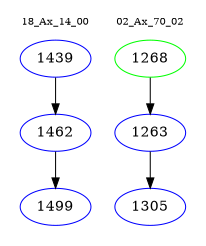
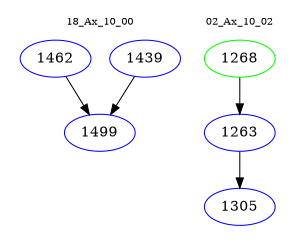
cluster "18_Ax_14_00": label "18_Ax_14_00" -> "18_Ax_10_00"
cluster "02_Ax_70_02": label "02_Ax_70_02" -> "02_Ax_10_02"
edge "1439" -> "1462": now "1439" -> "1499"
